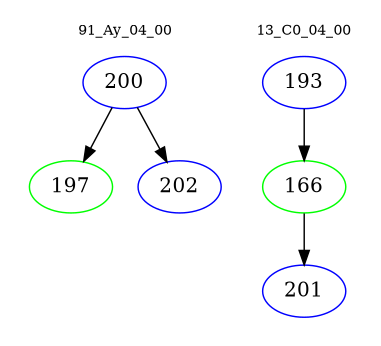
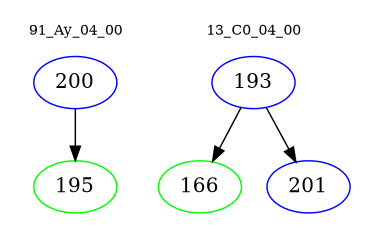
node "197": label "197" -> "195"
node "202": removed
edge "166" -> "201": now "193" -> "201"
